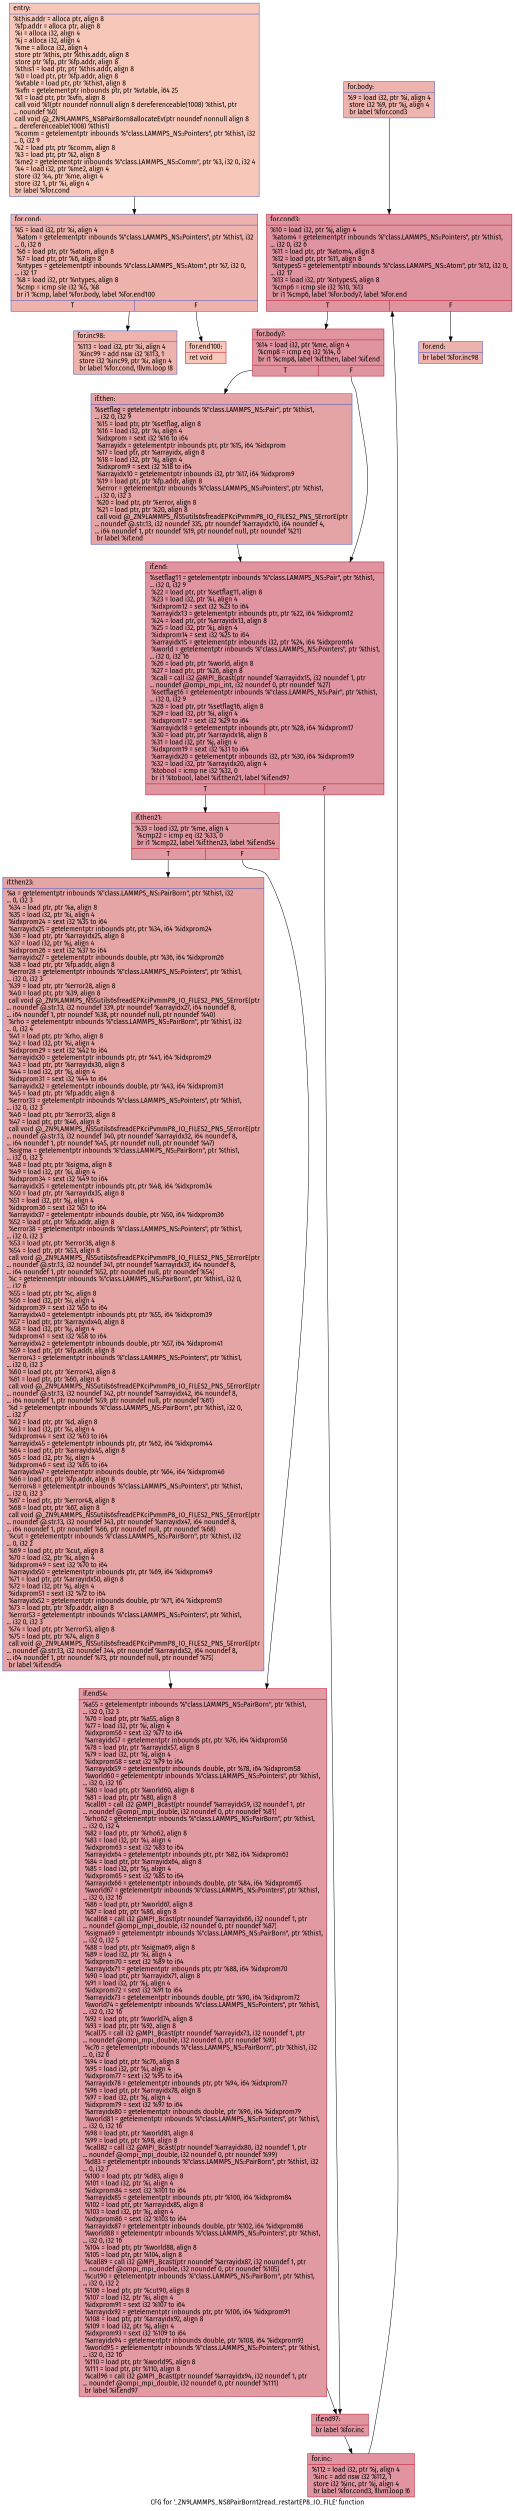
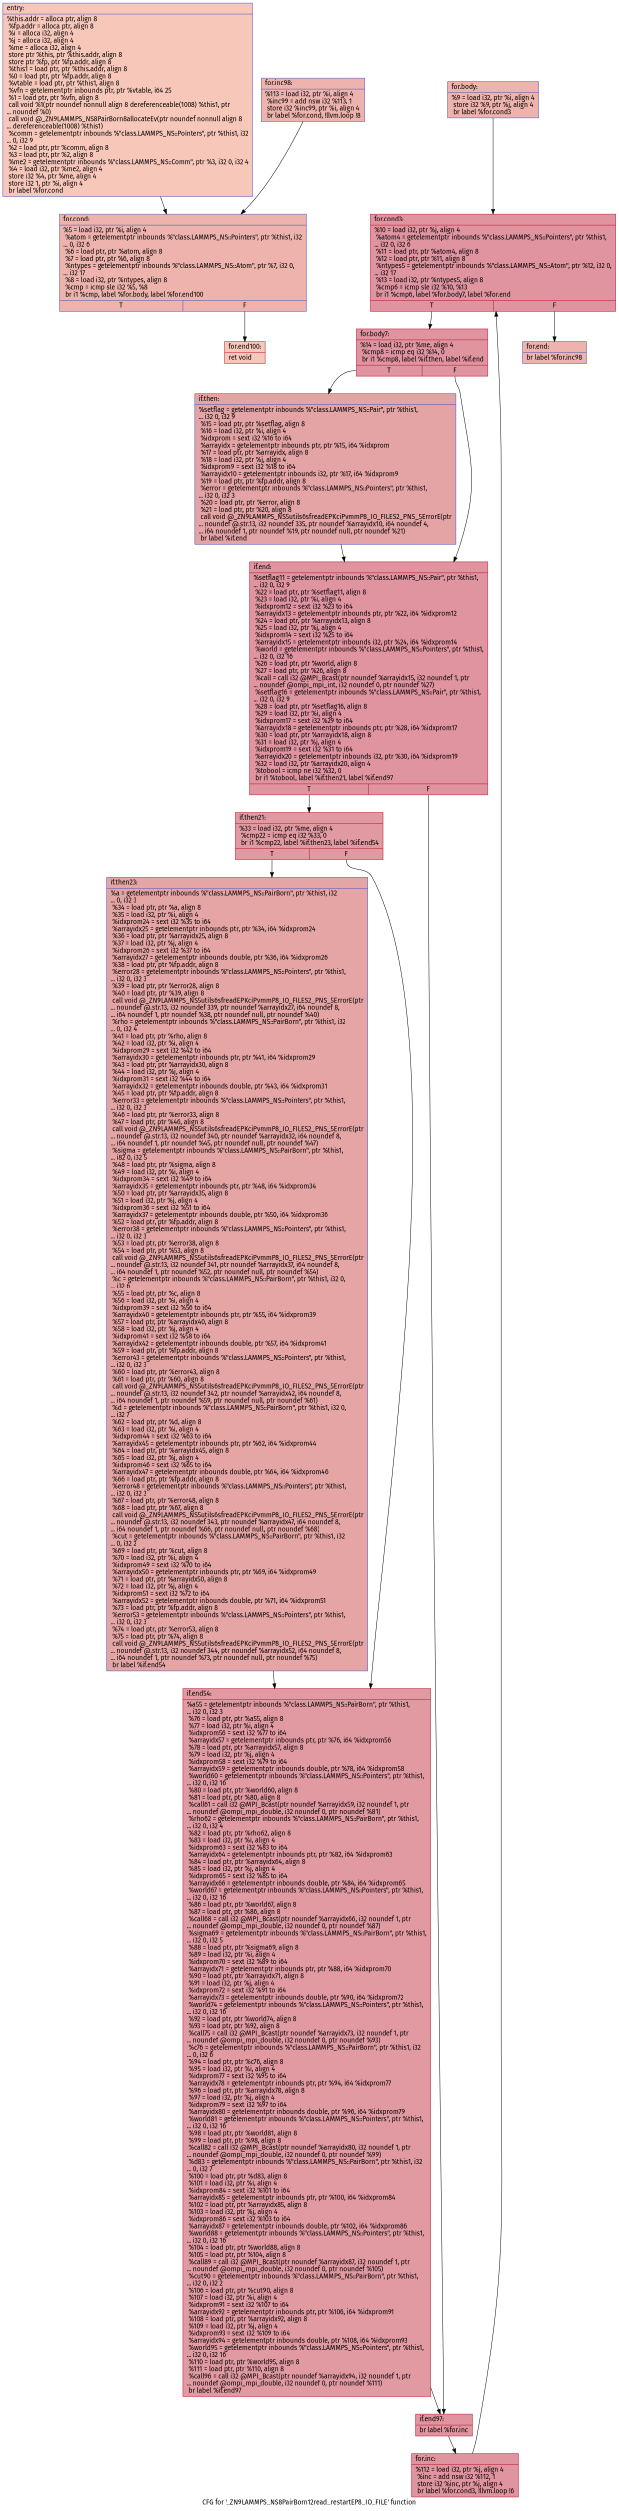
edge "for.cond:" -> "for.inc98:": reversed
node "if.then23:": text "... i32 0, i32 5" -> "... i82 0, i32 5"
